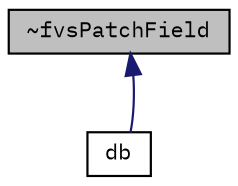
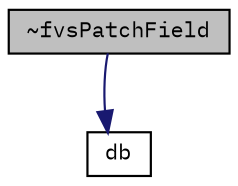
edge "db" -> "~fvsPatchField": reversed
